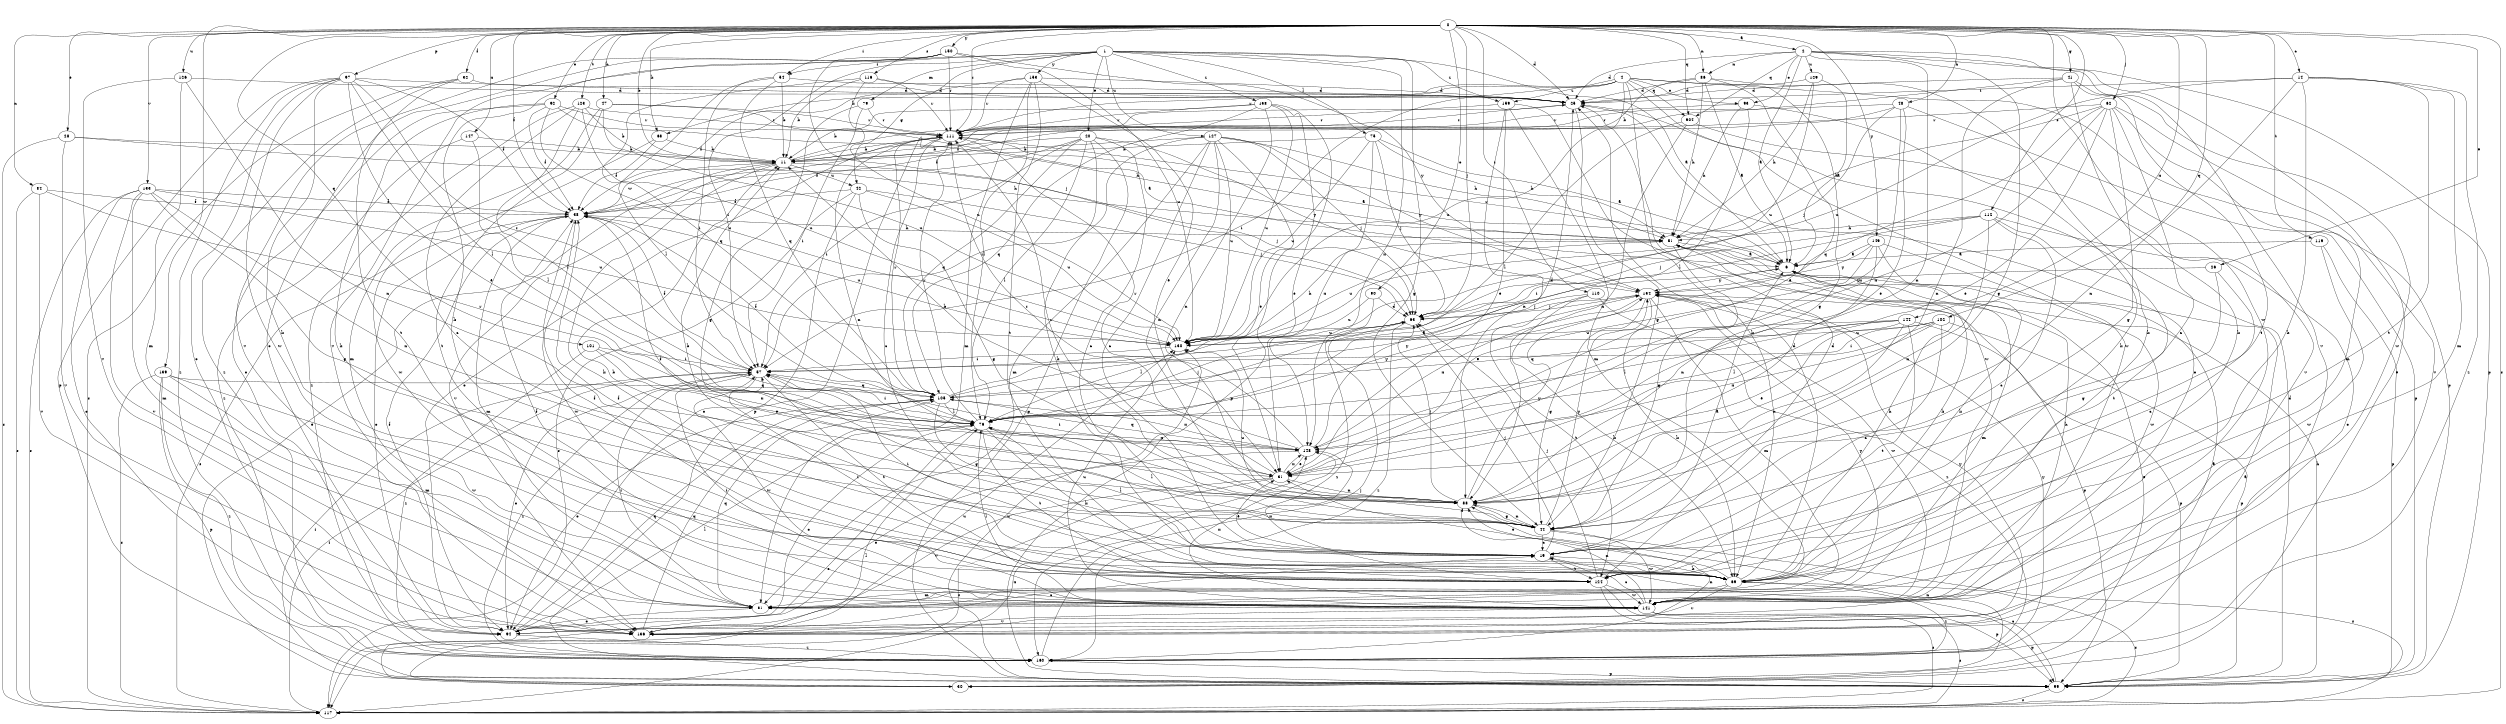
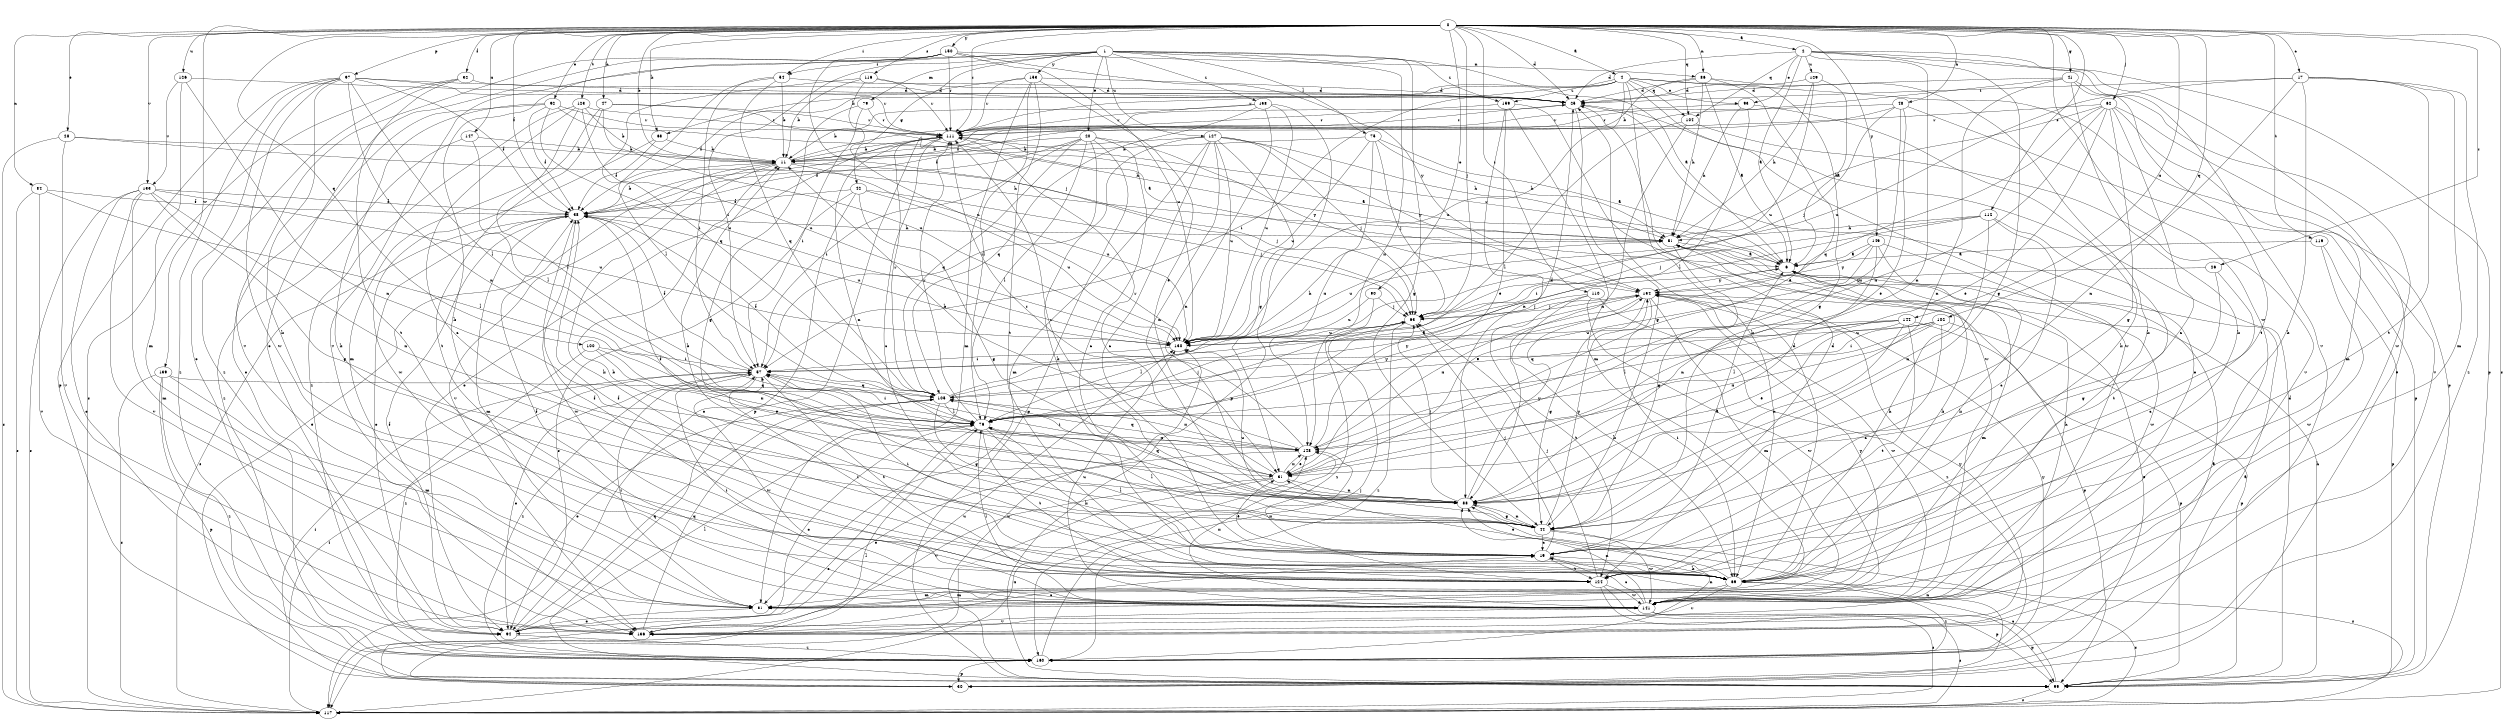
edge "0" -> "4": added, label "a"
edge "2" -> "86": now "150" -> "86"
node "14": label "14" -> "17"
node "904": label "904" -> "104"
edge "0" -> "26": label "e" -> "r"
edge "11" -> "42": now "11" -> "130"
edge "38" -> "11": label "w" -> "b"
edge "97" -> "57": now "97" -> "111"
edge "97" -> "31": label "e" -> "n"
edge "158" -> "31": removed, label "e"
edge "84" -> "76": label "r" -> "l"
edge "127" -> "31": label "e" -> "g"
edge "90" -> "63": label "d" -> "j"
node "101": label "101" -> "100"
edge "126" -> "136": now "126" -> "133"
edge "154" -> "69": label "k" -> "i"
edge "81" -> "105": now "88" -> "105"
edge "31" -> "117": label "s" -> "m"
edge "139" -> "141": now "110" -> "141"
edge "112" -> "94": removed, label "o"
edge "160" -> "99": now "160" -> "30"
